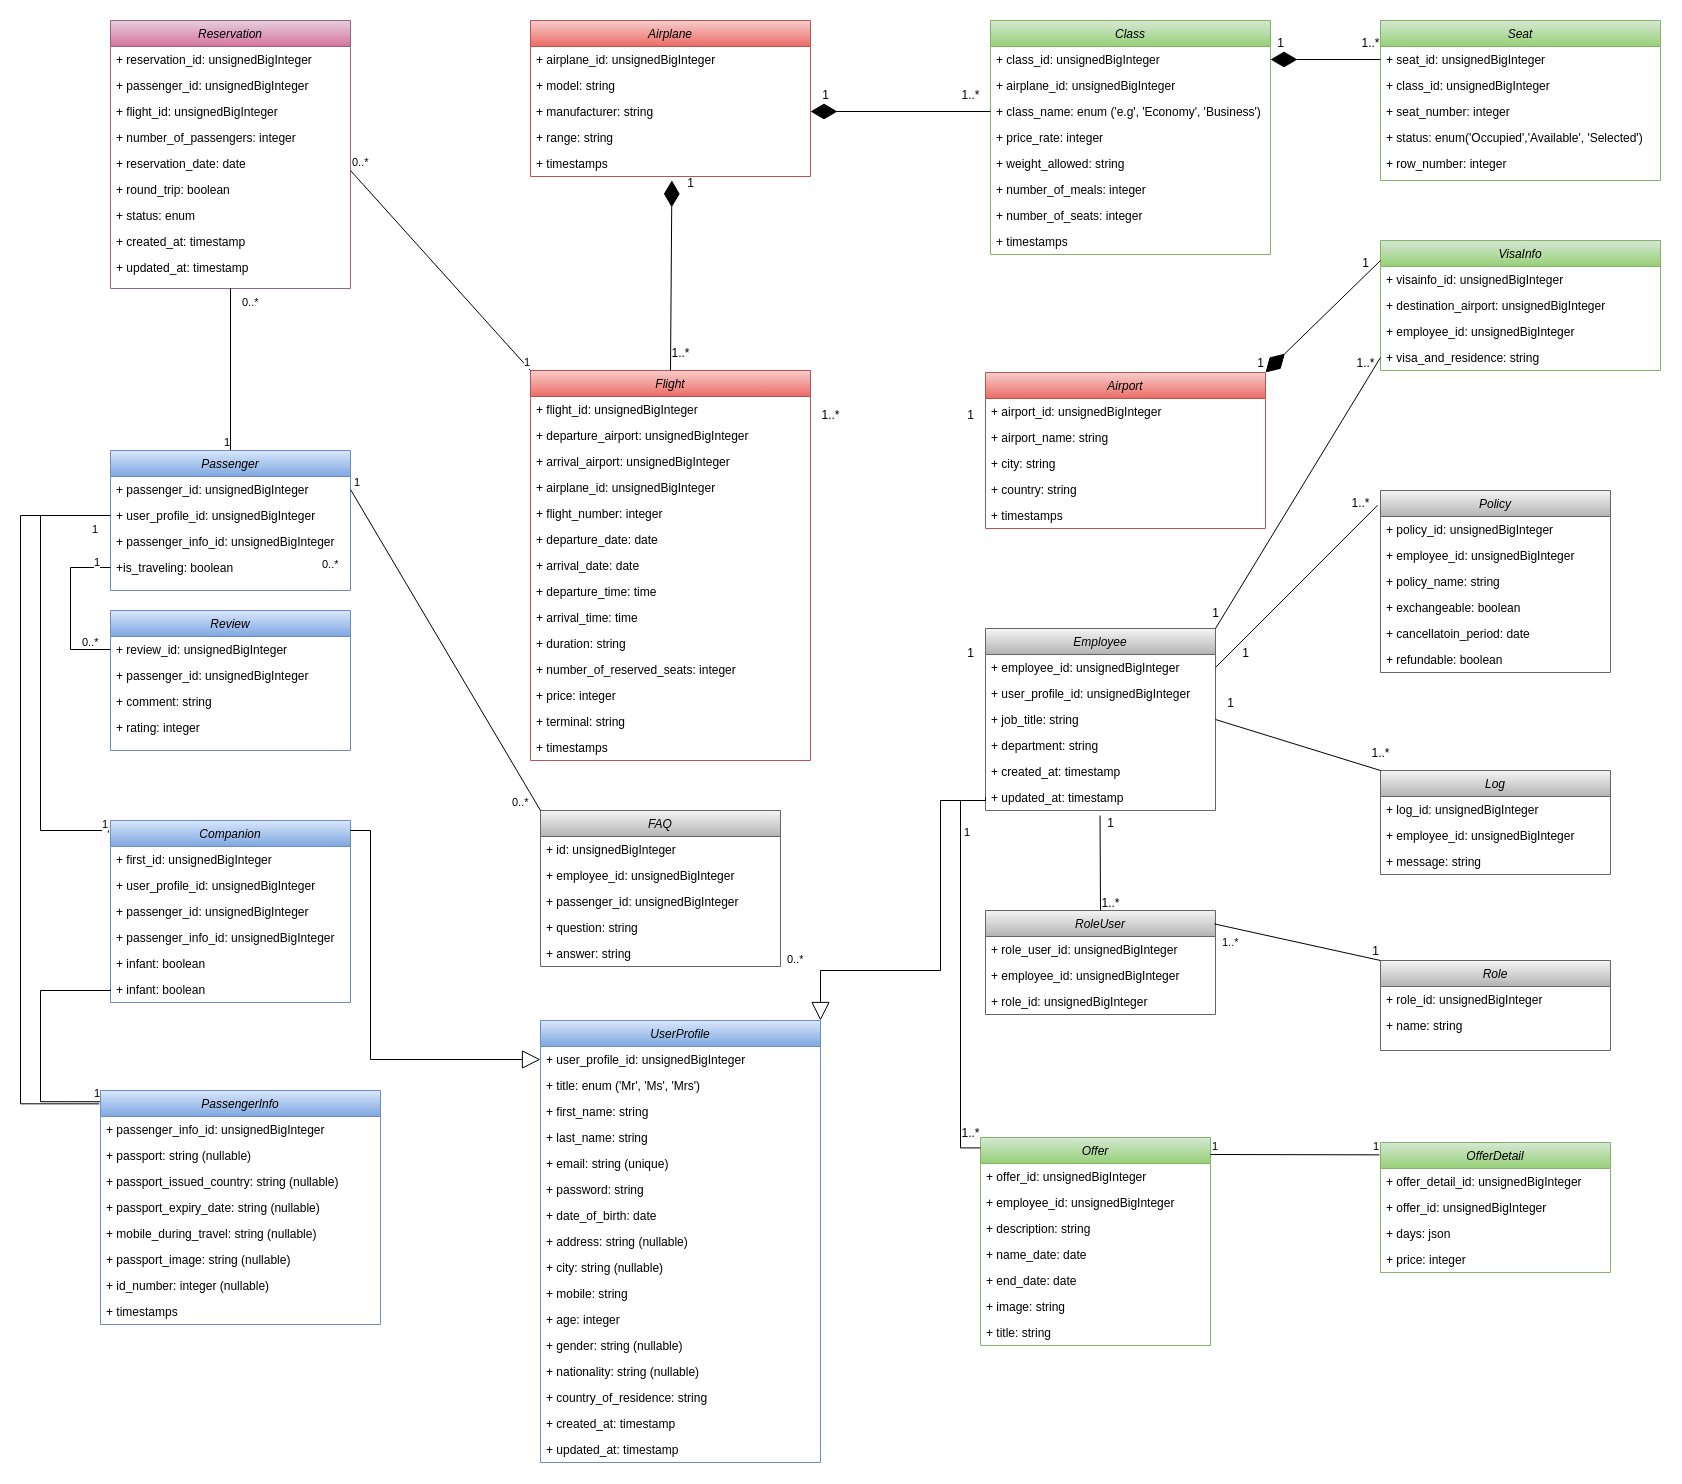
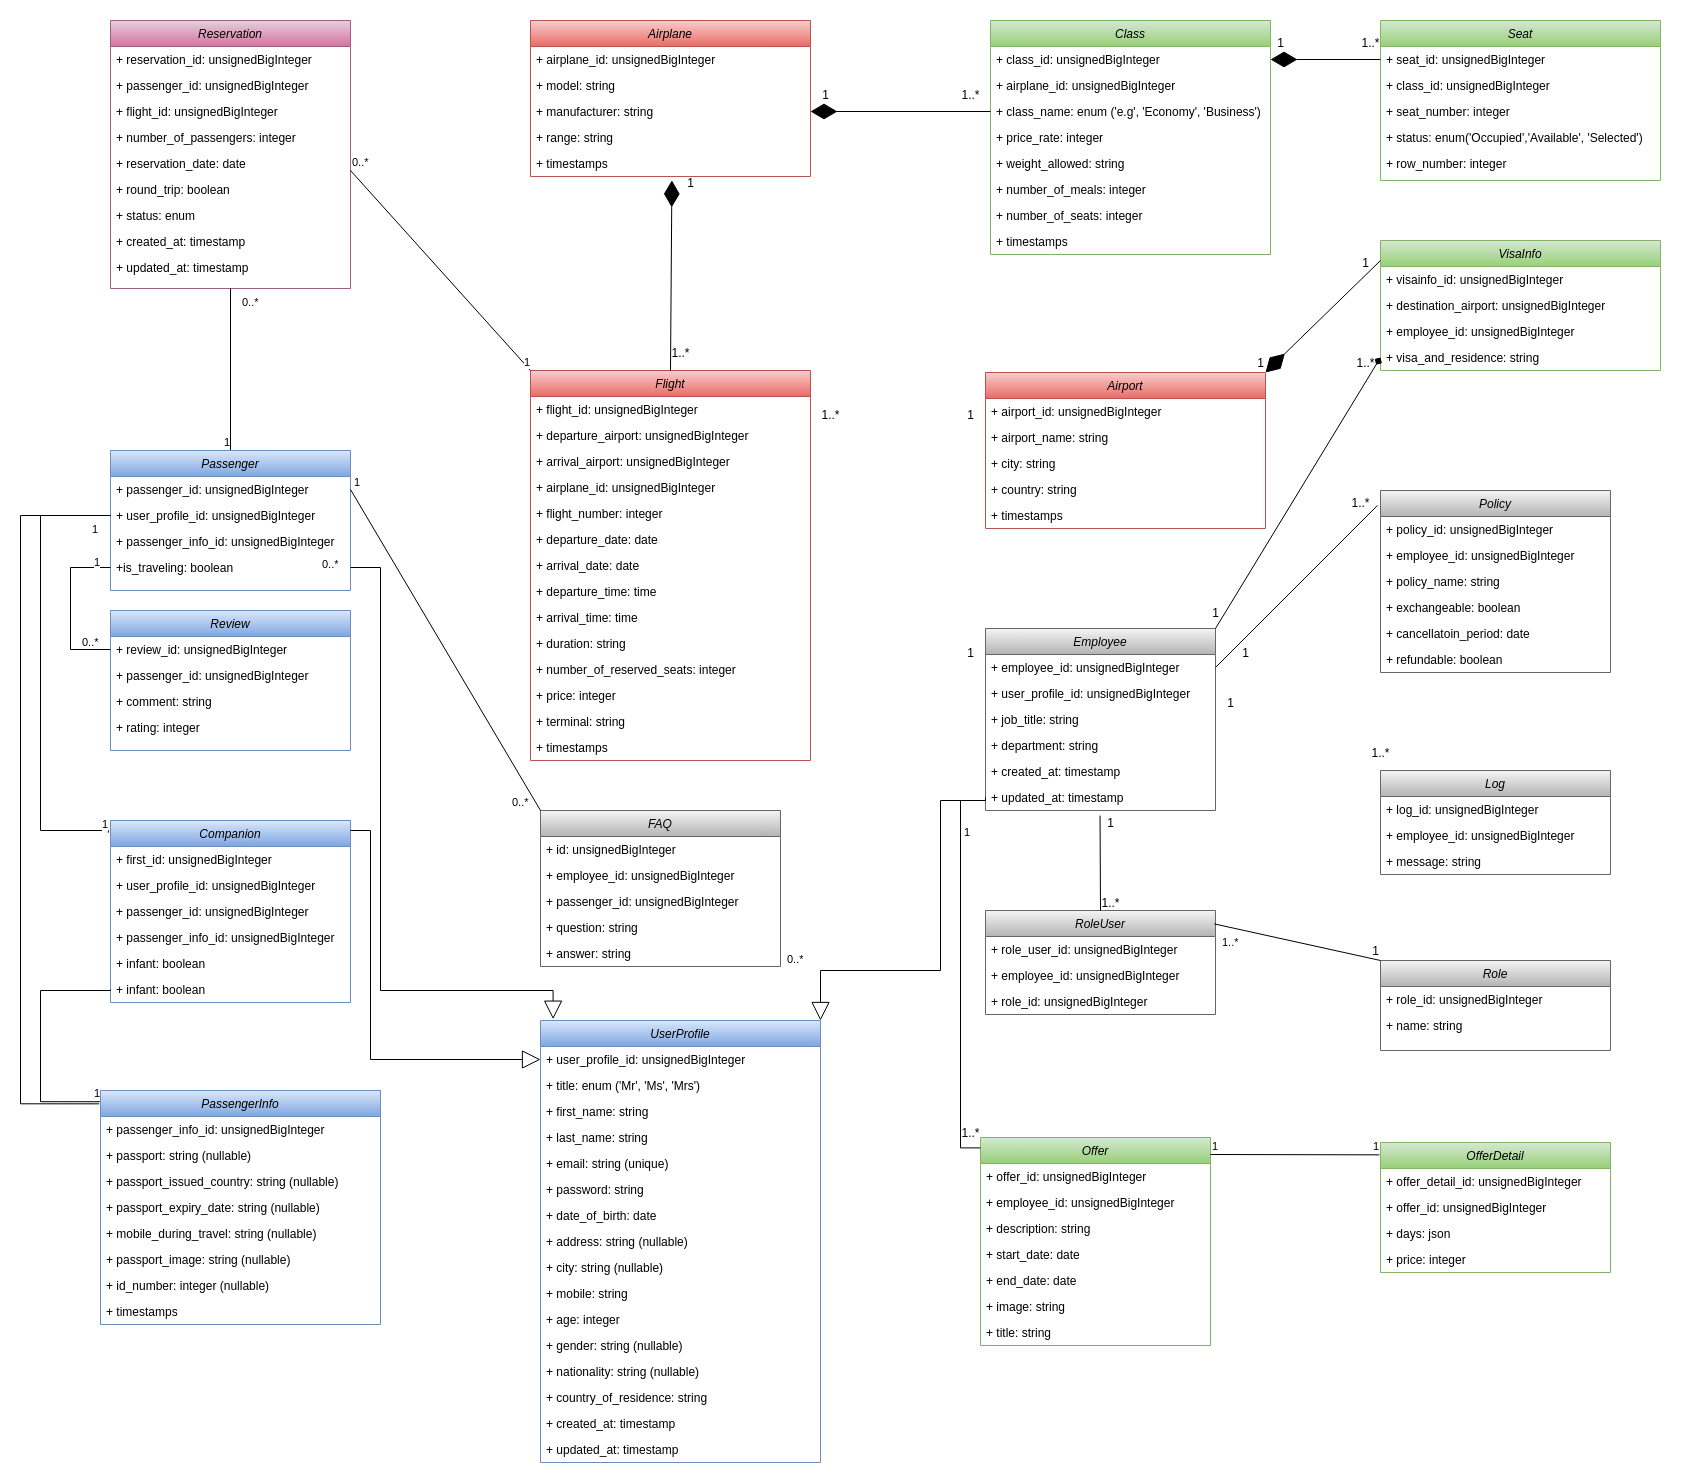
edge "+ visa_and_residence: string" -- "Employee": arrowhead none -> diamond
edge "+ job_title: string" -- "Log": removed
edge "+is_traveling: boolean" -> "UserProfile": added
node "+ name_date: date": label "+ name_date: date" -> "+ start_date: date"
